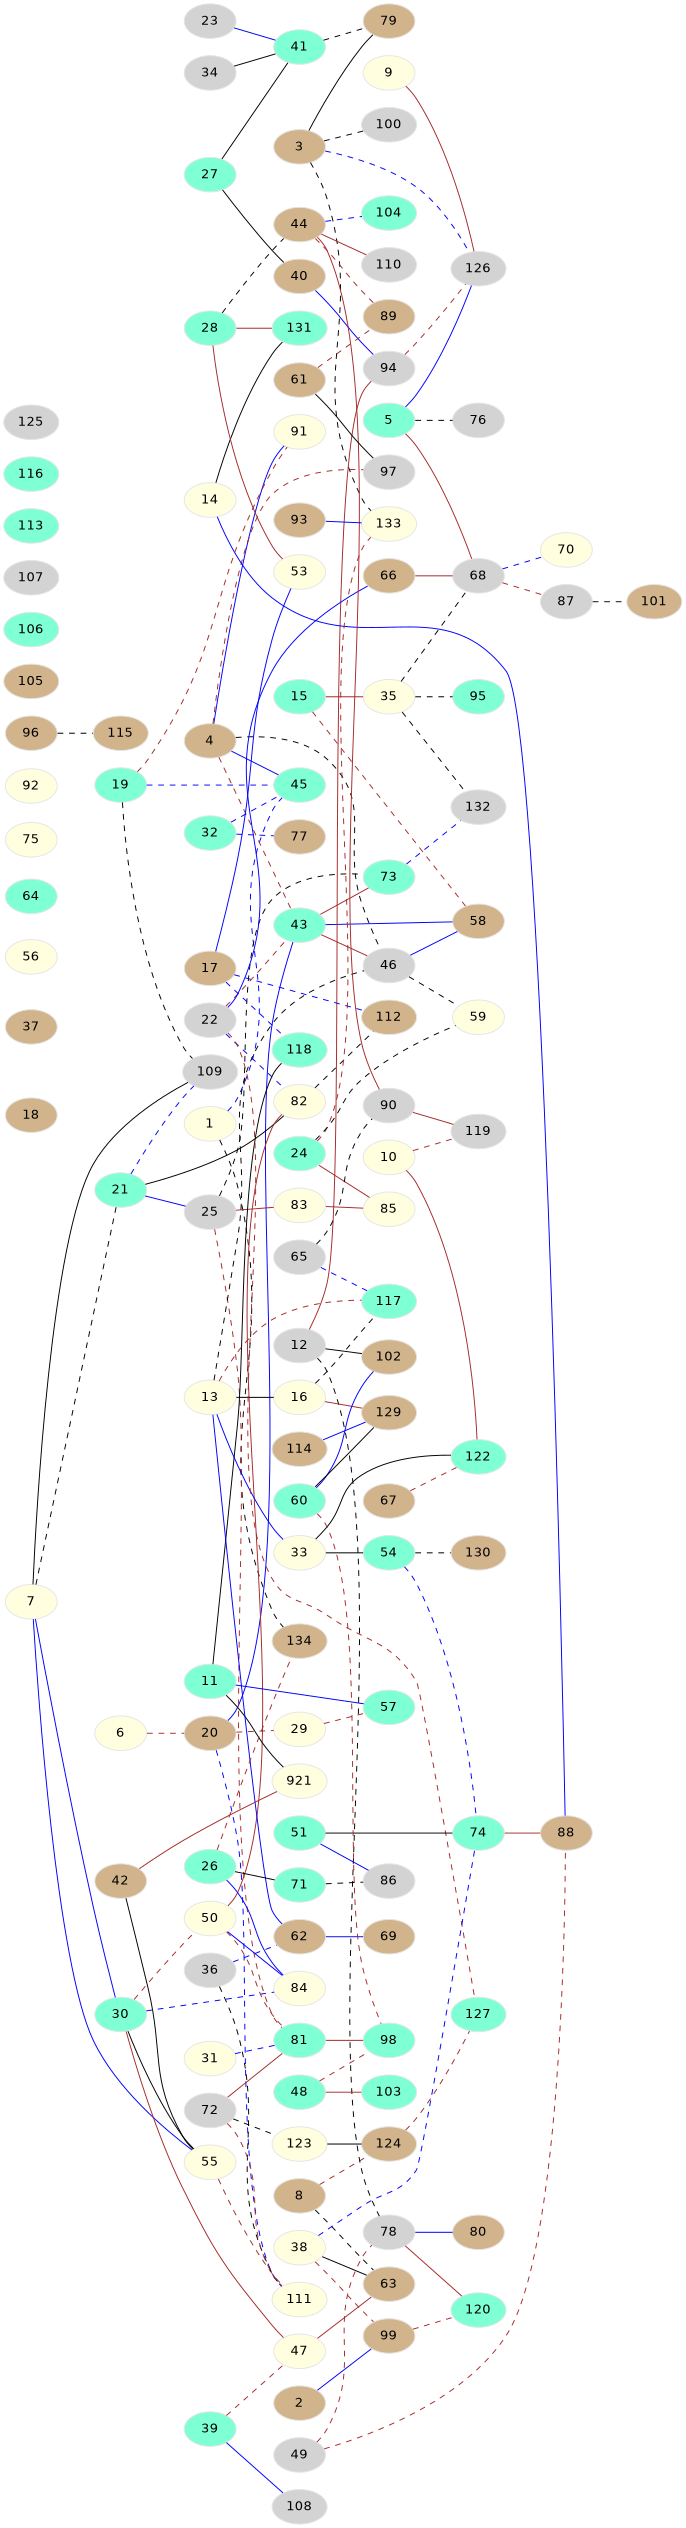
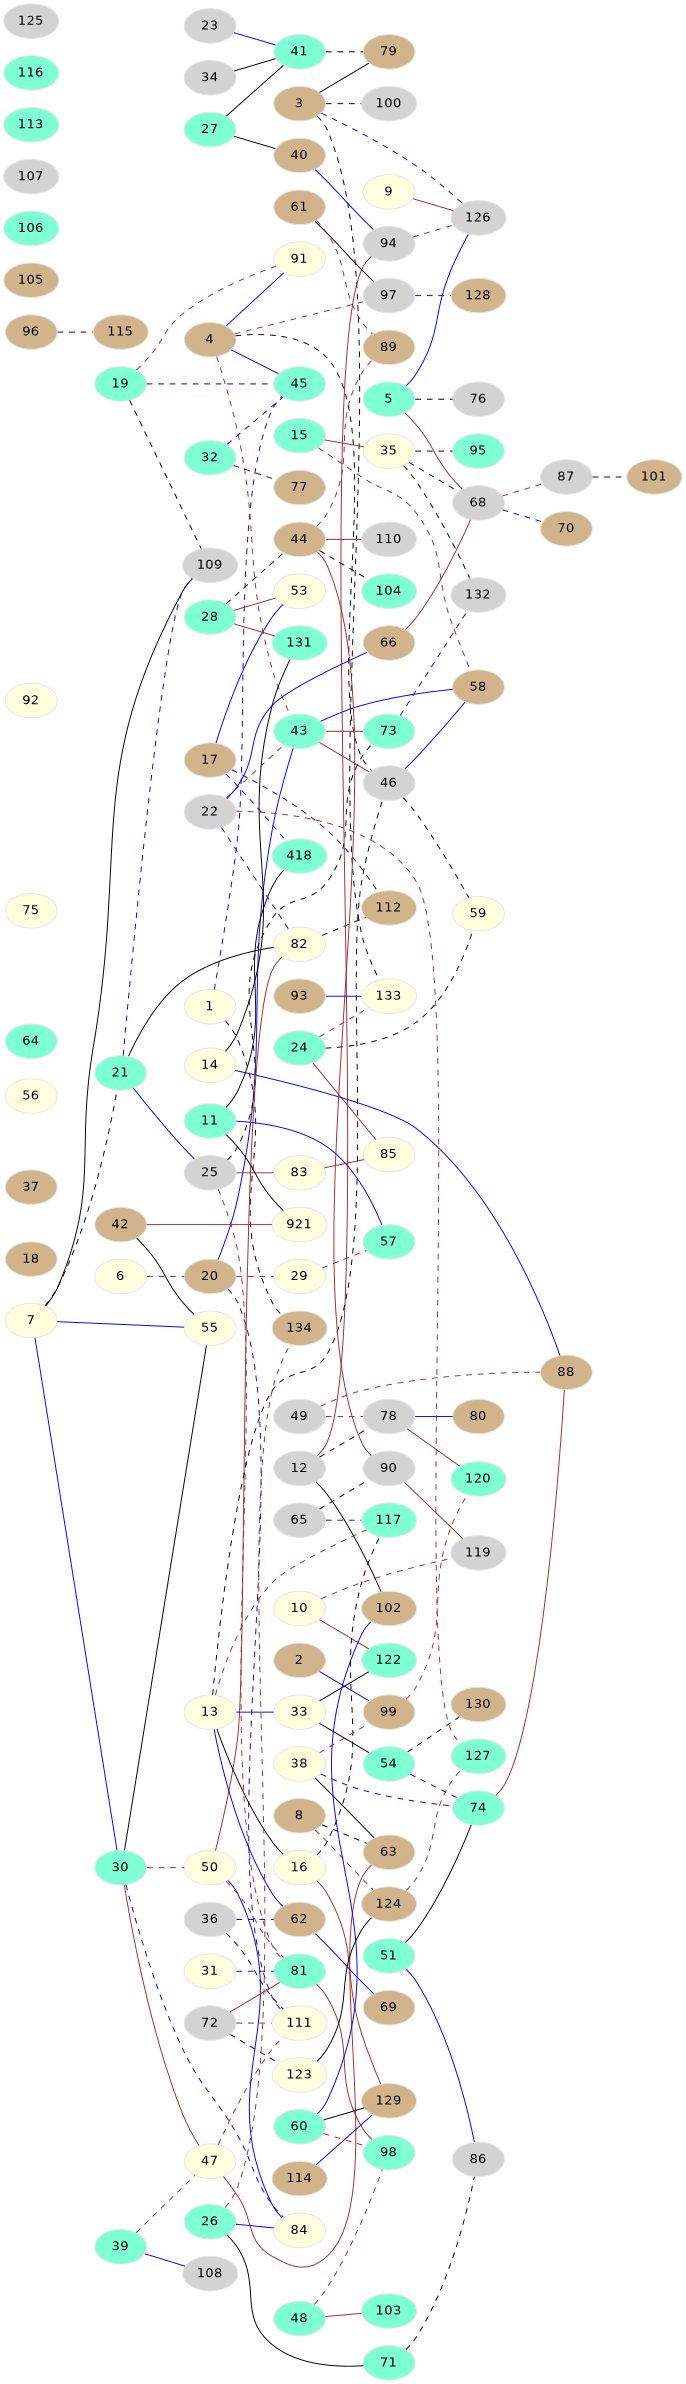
edge "104" -- "44": color blue -> black
node "128": added
node "70": fillcolor lightyellow -> tan
node "118": label "118" -> "418"
node "67": removed
edge "55" -- "111": now "47" -- "111"
